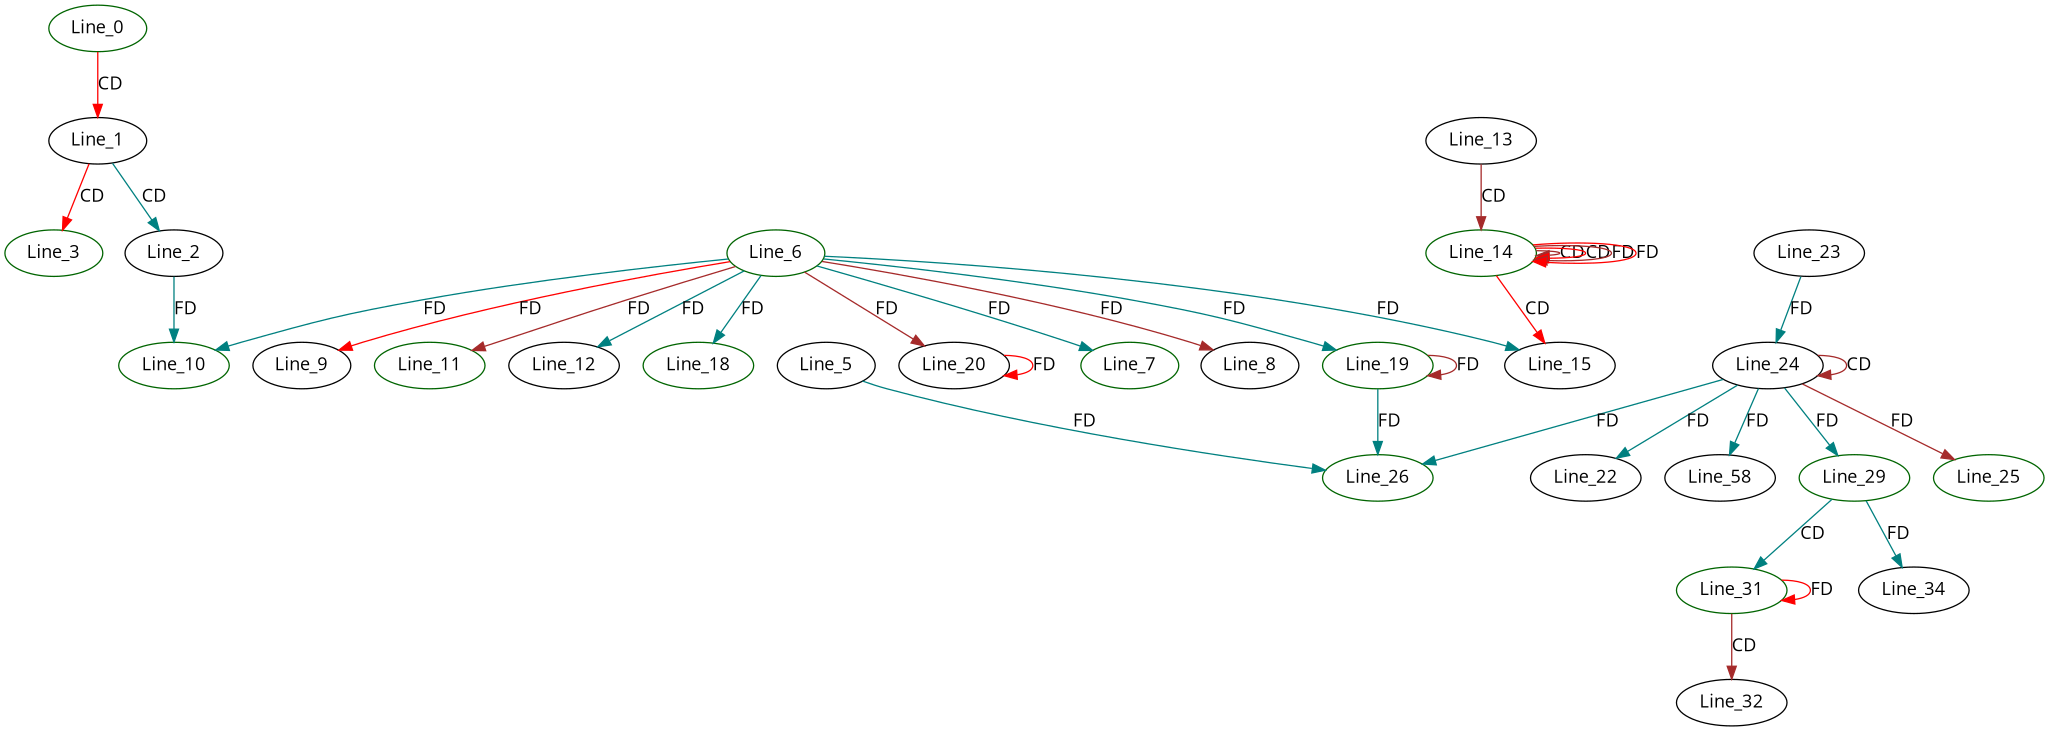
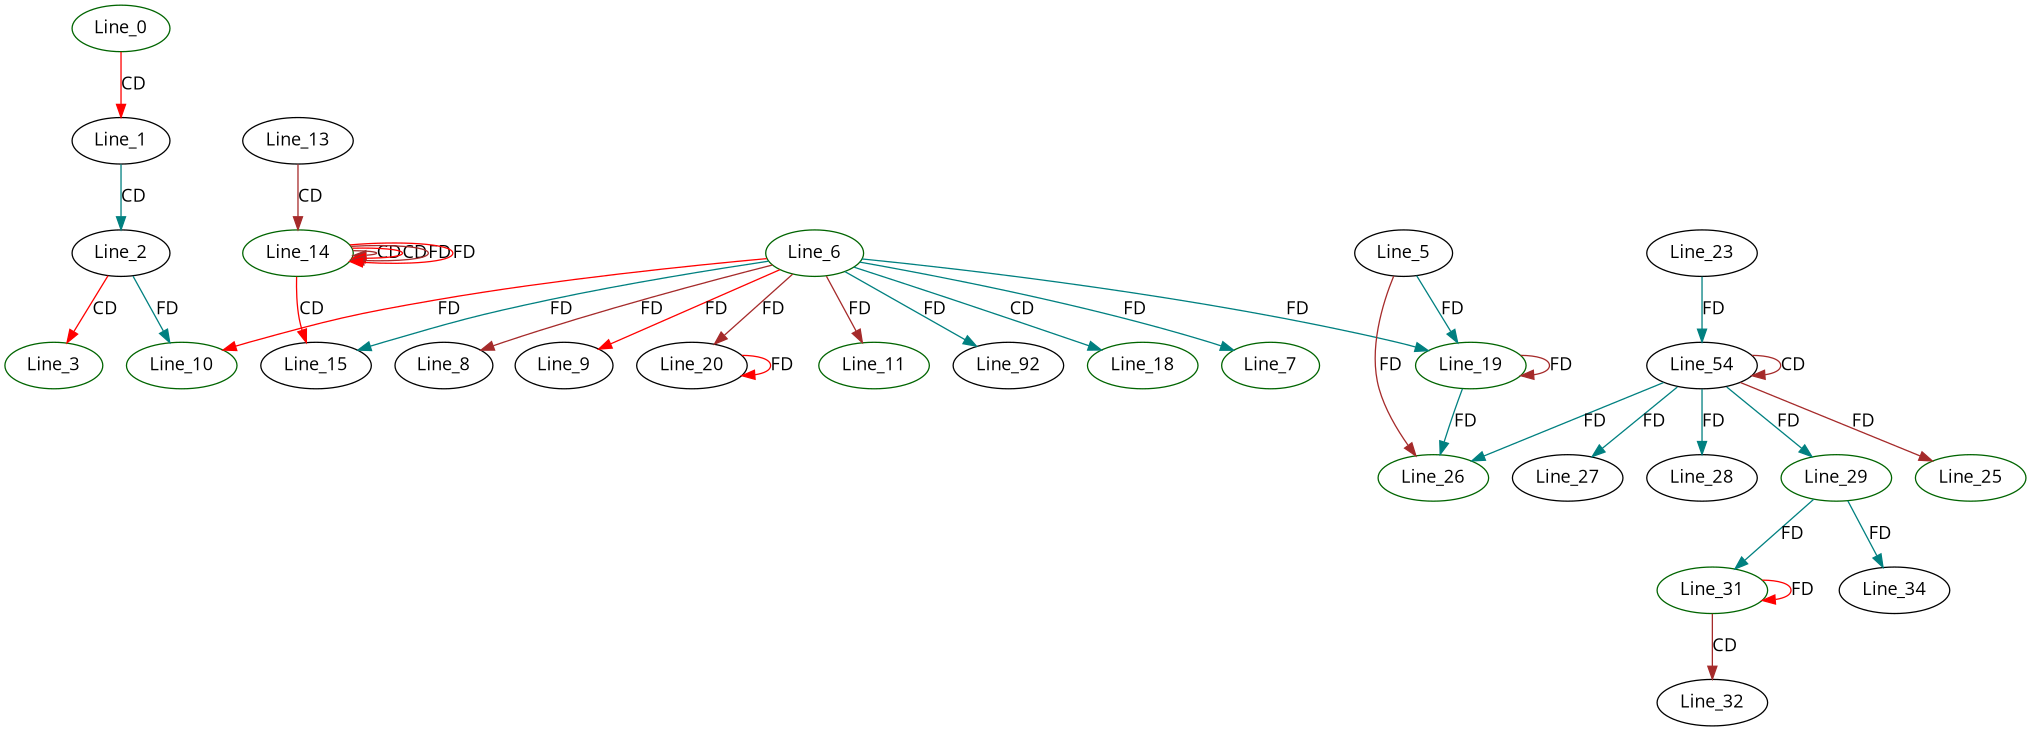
edge "Line_1" -> "Line_3": now "Line_2" -> "Line_3"
edge "Line_6" -> "Line_10": color teal -> red
edge "Line_5" -> "Line_19": added, label "FD"
edge "Line_6" -> "Line_18": label "FD" -> "CD"
node "Line_12": label "Line_12" -> "Line_92"
node "Line_24": label "Line_24" -> "Line_54"
edge "Line_5" -> "Line_26": color teal -> brown
node "Line_22": label "Line_22" -> "Line_27"
node "Line_58": label "Line_58" -> "Line_28"
edge "Line_29" -> "Line_31": label "CD" -> "FD"
